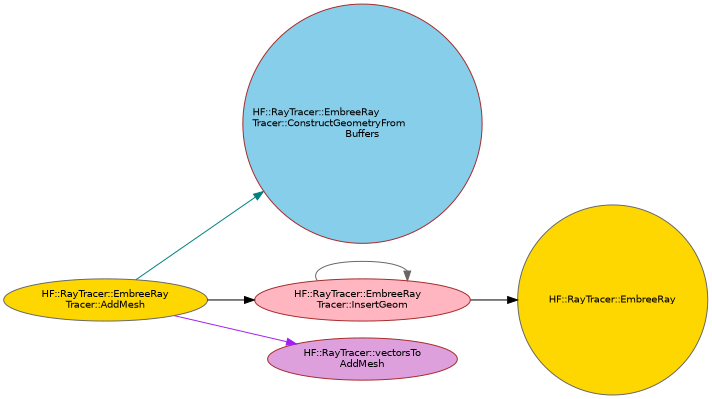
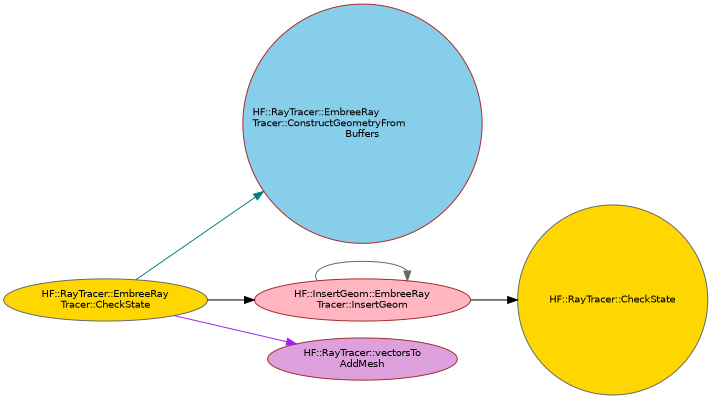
node "HF::RayTracer::EmbreeRay Tracer::AddMesh": label "HF::RayTracer::EmbreeRay Tracer::AddMesh" -> "HF::RayTracer::EmbreeRay Tracer::CheckState"
node "HF::RayTracer::EmbreeRay Tracer::InsertGeom": label "HF::RayTracer::EmbreeRay Tracer::InsertGeom" -> "HF::InsertGeom::EmbreeRay Tracer::InsertGeom"
node "HF::RayTracer::EmbreeRay": label "HF::RayTracer::EmbreeRay" -> "HF::RayTracer::CheckState"
